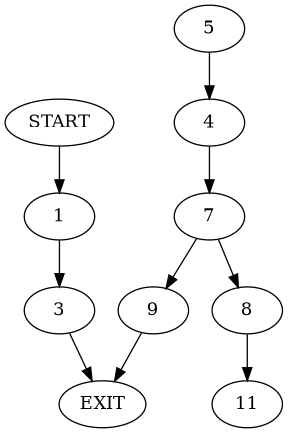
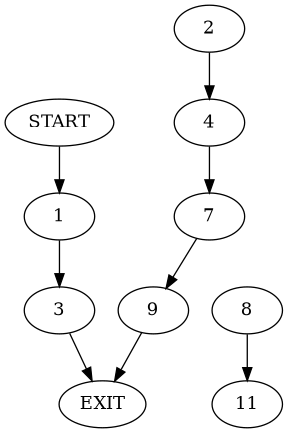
node "5": label "5" -> "2"
edge "7" -> "8": removed
